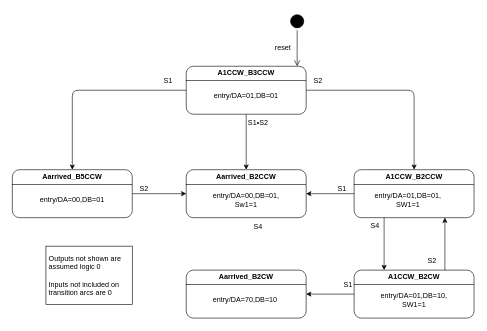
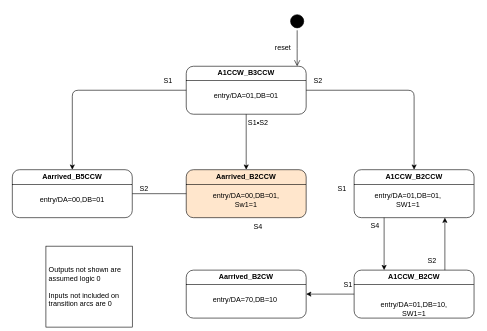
edge "Aarrived_B5CCW" -> "Aarrived_B2CCW": arrowhead classic -> none
node "Aarrived_B2CCW": fillcolor #ffffff -> #ffe6cc
edge "A1CCW_B2CCW" -> "Aarrived_B2CCW": removed
node "Outputs not shown are assumed logic 0 Inputs not included on transition arcs are 0": size 86x58 -> 86x81
node "entry/DA=01,DB=10, SW1=1": moved (414, 300) -> (414, 309)
